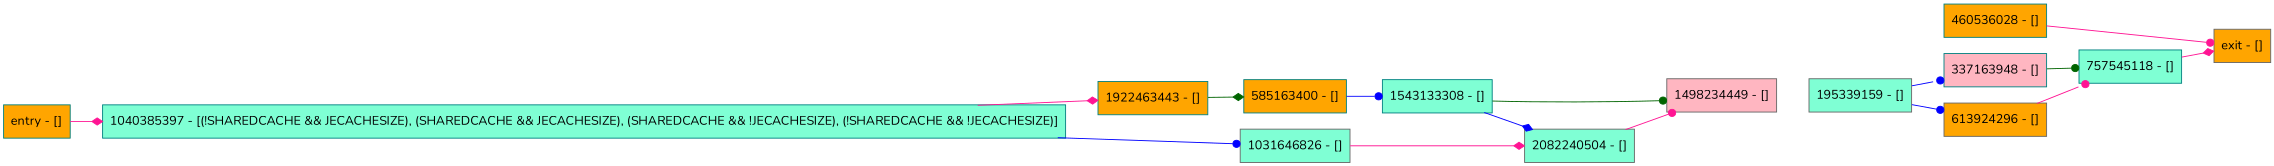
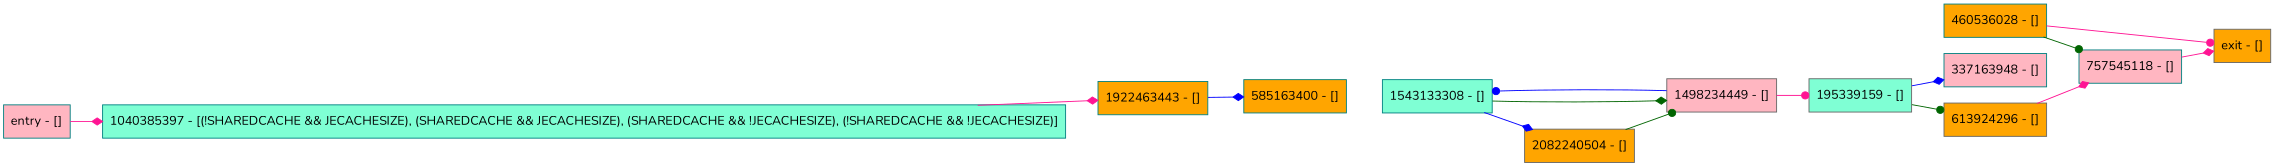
node "757545118 - []": fillcolor aquamarine -> lightpink
edge "337163948 - []" -> "757545118 - []": now "460536028 - []" -> "757545118 - []"
edge "195339159 - []" -> "337163948 - []": arrowhead dot -> diamond
edge "1498234449 - []" -> "195339159 - []": added
edge "613924296 - []" -> "757545118 - []": arrowhead dot -> diamond
edge "585163400 - []" -> "1543133308 - []": now "1498234449 - []" -> "1543133308 - []"
edge "1922463443 - []" -> "585163400 - []": color darkgreen -> blue
edge "1543133308 - []" -> "1498234449 - []": arrowhead dot -> diamond
edge "195339159 - []" -> "613924296 - []": color blue -> darkgreen
node "entry - []": fillcolor orange -> lightpink
edge "2082240504 - []" -> "1498234449 - []": color deeppink -> darkgreen
node "1031646826 - []": removed
node "2082240504 - []": fillcolor aquamarine -> orange
